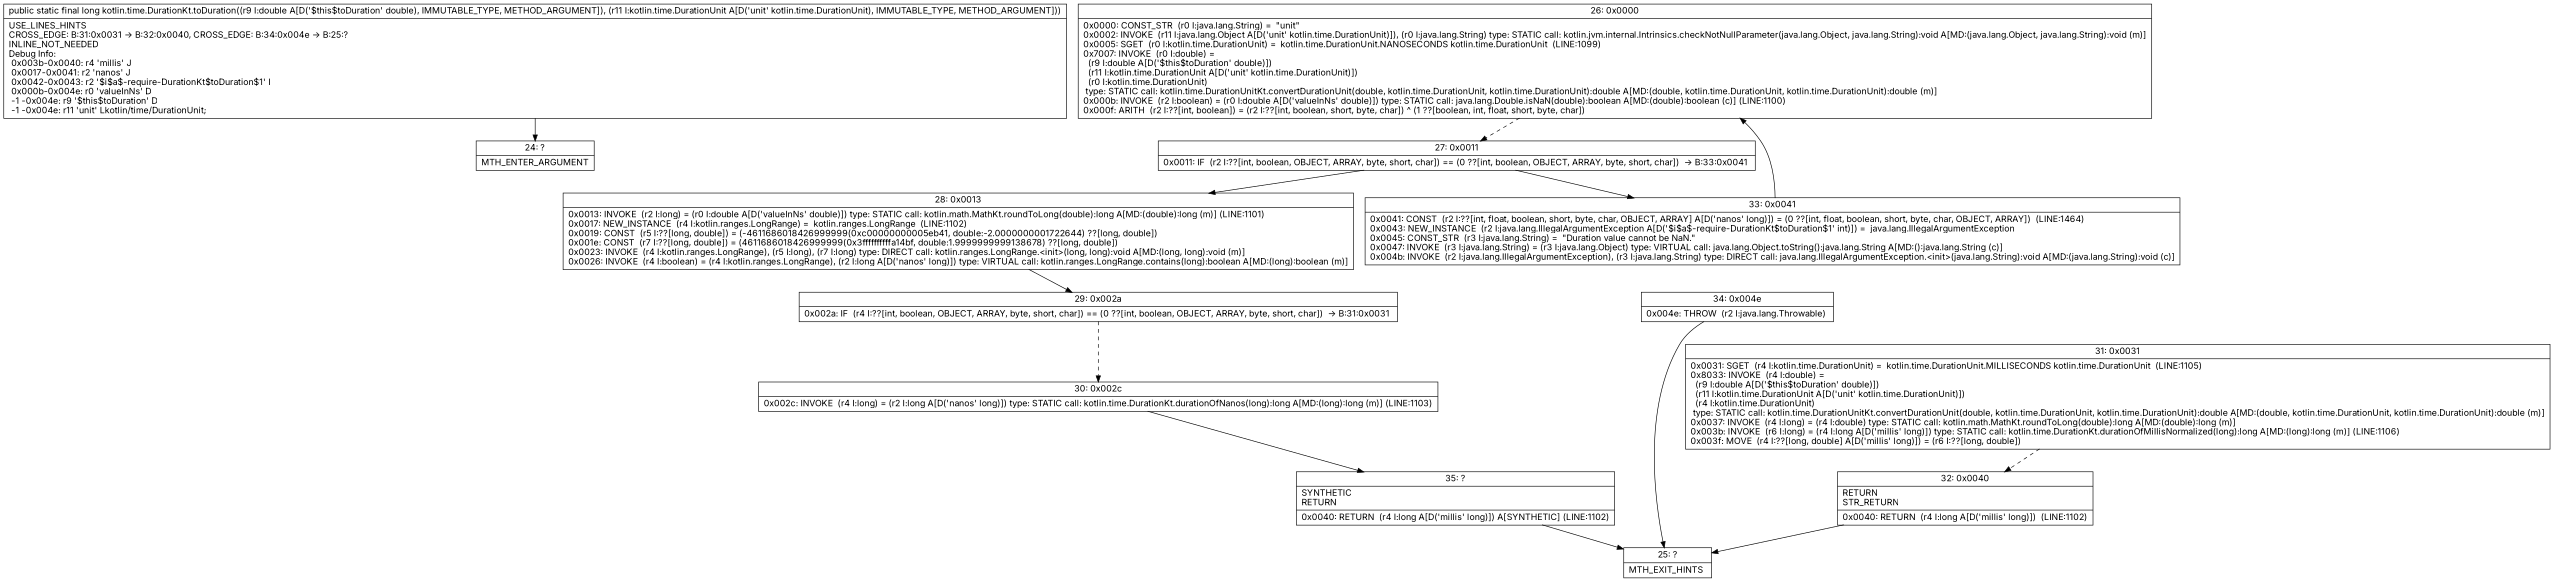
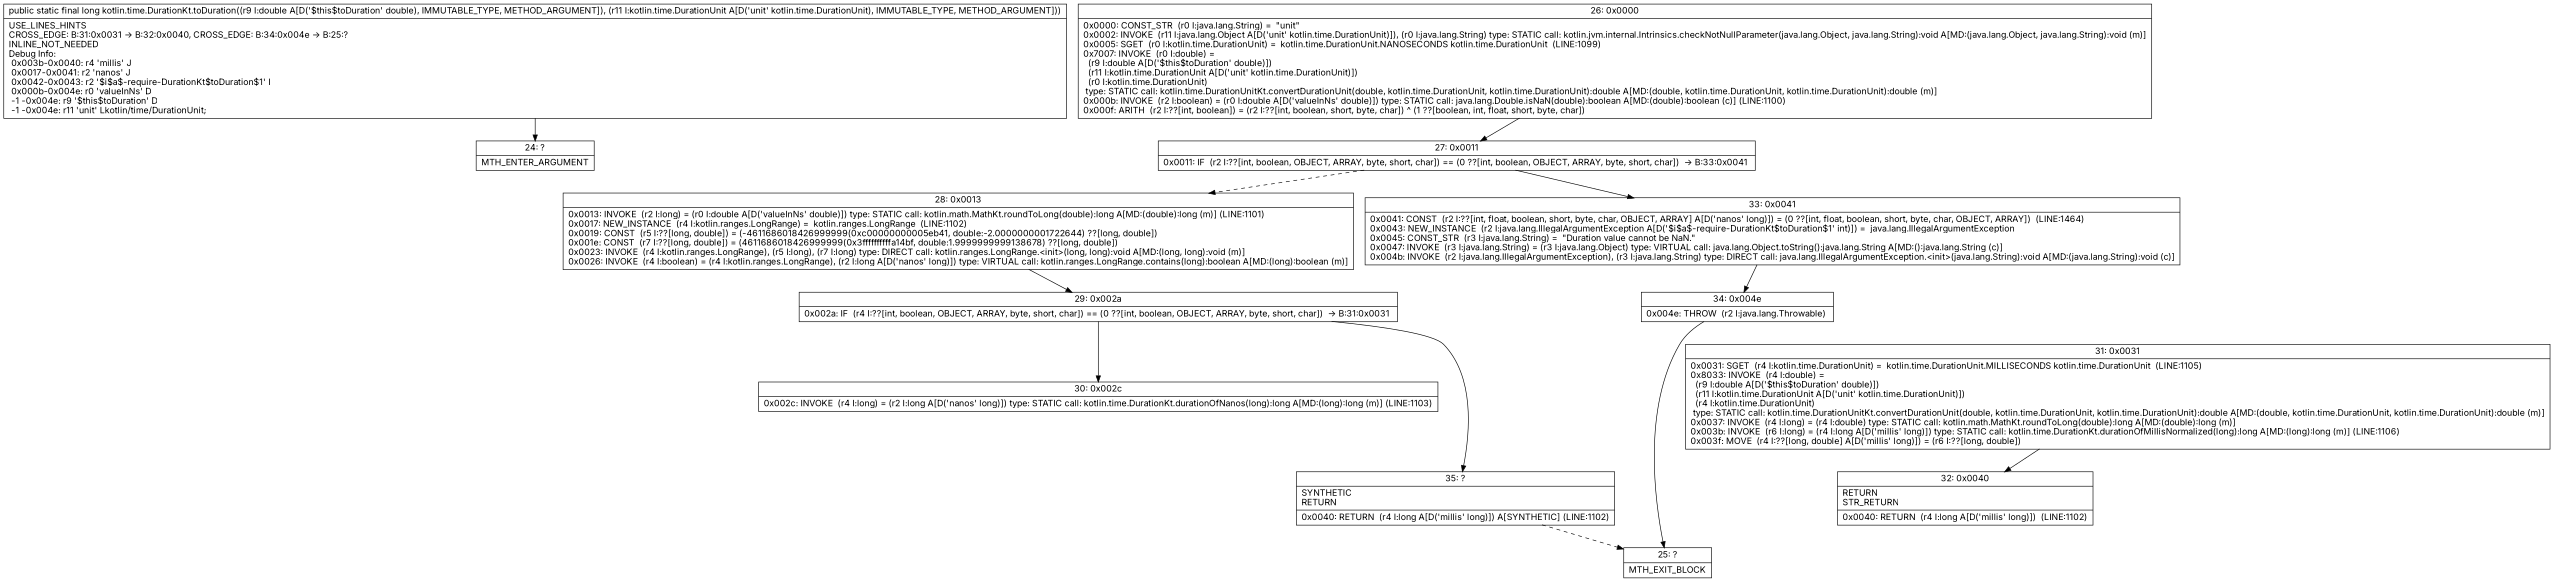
edge "26: 0x0000" -> "27: 0x0011": style dashed -> solid
edge "33: 0x0041" -> "26: 0x0000": now "33: 0x0041" -> "34: 0x004e"
edge "27: 0x0011" -> "28: 0x0013": style solid -> dashed
edge "29: 0x002a" -> "30: 0x002c": style dashed -> solid
edge "30: 0x002c" -> "35: ?": now "29: 0x002a" -> "35: ?"
edge "31: 0x0031" -> "32: 0x0040": style dashed -> solid
edge "35: ?" -> "25: ?": style solid -> dashed
edge "32: 0x0040" -> "25: ?": removed
node "25: ?": text "MTH_EXIT_HINTS" -> "MTH_EXIT_BLOCK"
